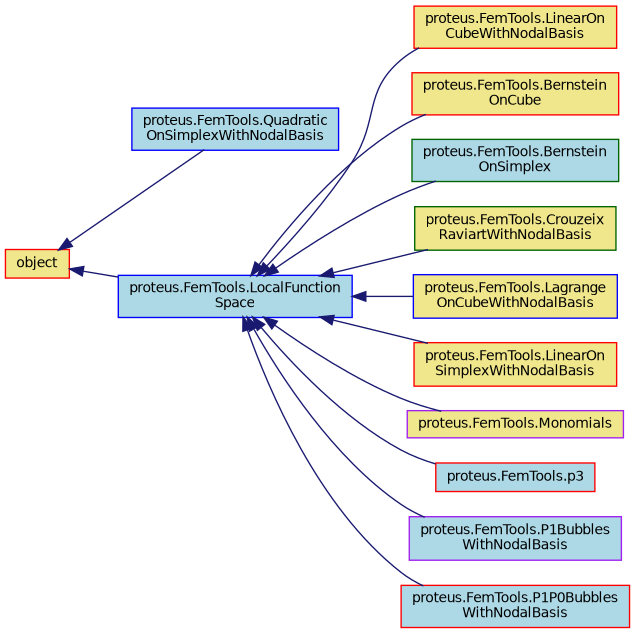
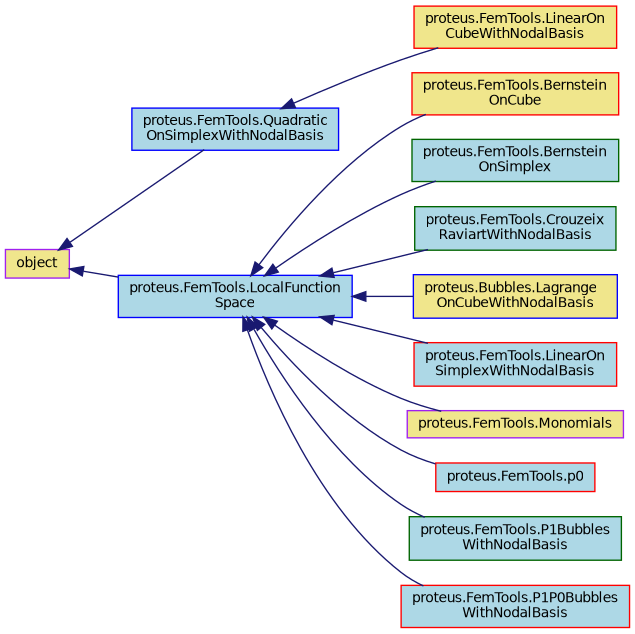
edge "proteus.FemTools.LinearOn CubeWithNodalBasis" -> "proteus.FemTools.LocalFunction Space": now "proteus.FemTools.LinearOn CubeWithNodalBasis" -> "proteus.FemTools.Quadratic OnSimplexWithNodalBasis"
node "proteus.FemTools.Crouzeix RaviartWithNodalBasis": fillcolor khaki -> lightblue
node "object": color red -> purple
node "proteus.FemTools.Lagrange OnCubeWithNodalBasis": label "proteus.FemTools.Lagrange OnCubeWithNodalBasis" -> "proteus.Bubbles.Lagrange OnCubeWithNodalBasis"
node "proteus.FemTools.LinearOn SimplexWithNodalBasis": fillcolor khaki -> lightblue
node "proteus.FemTools.p3": label "proteus.FemTools.p3" -> "proteus.FemTools.p0"
node "proteus.FemTools.P1Bubbles WithNodalBasis": color purple -> darkgreen
